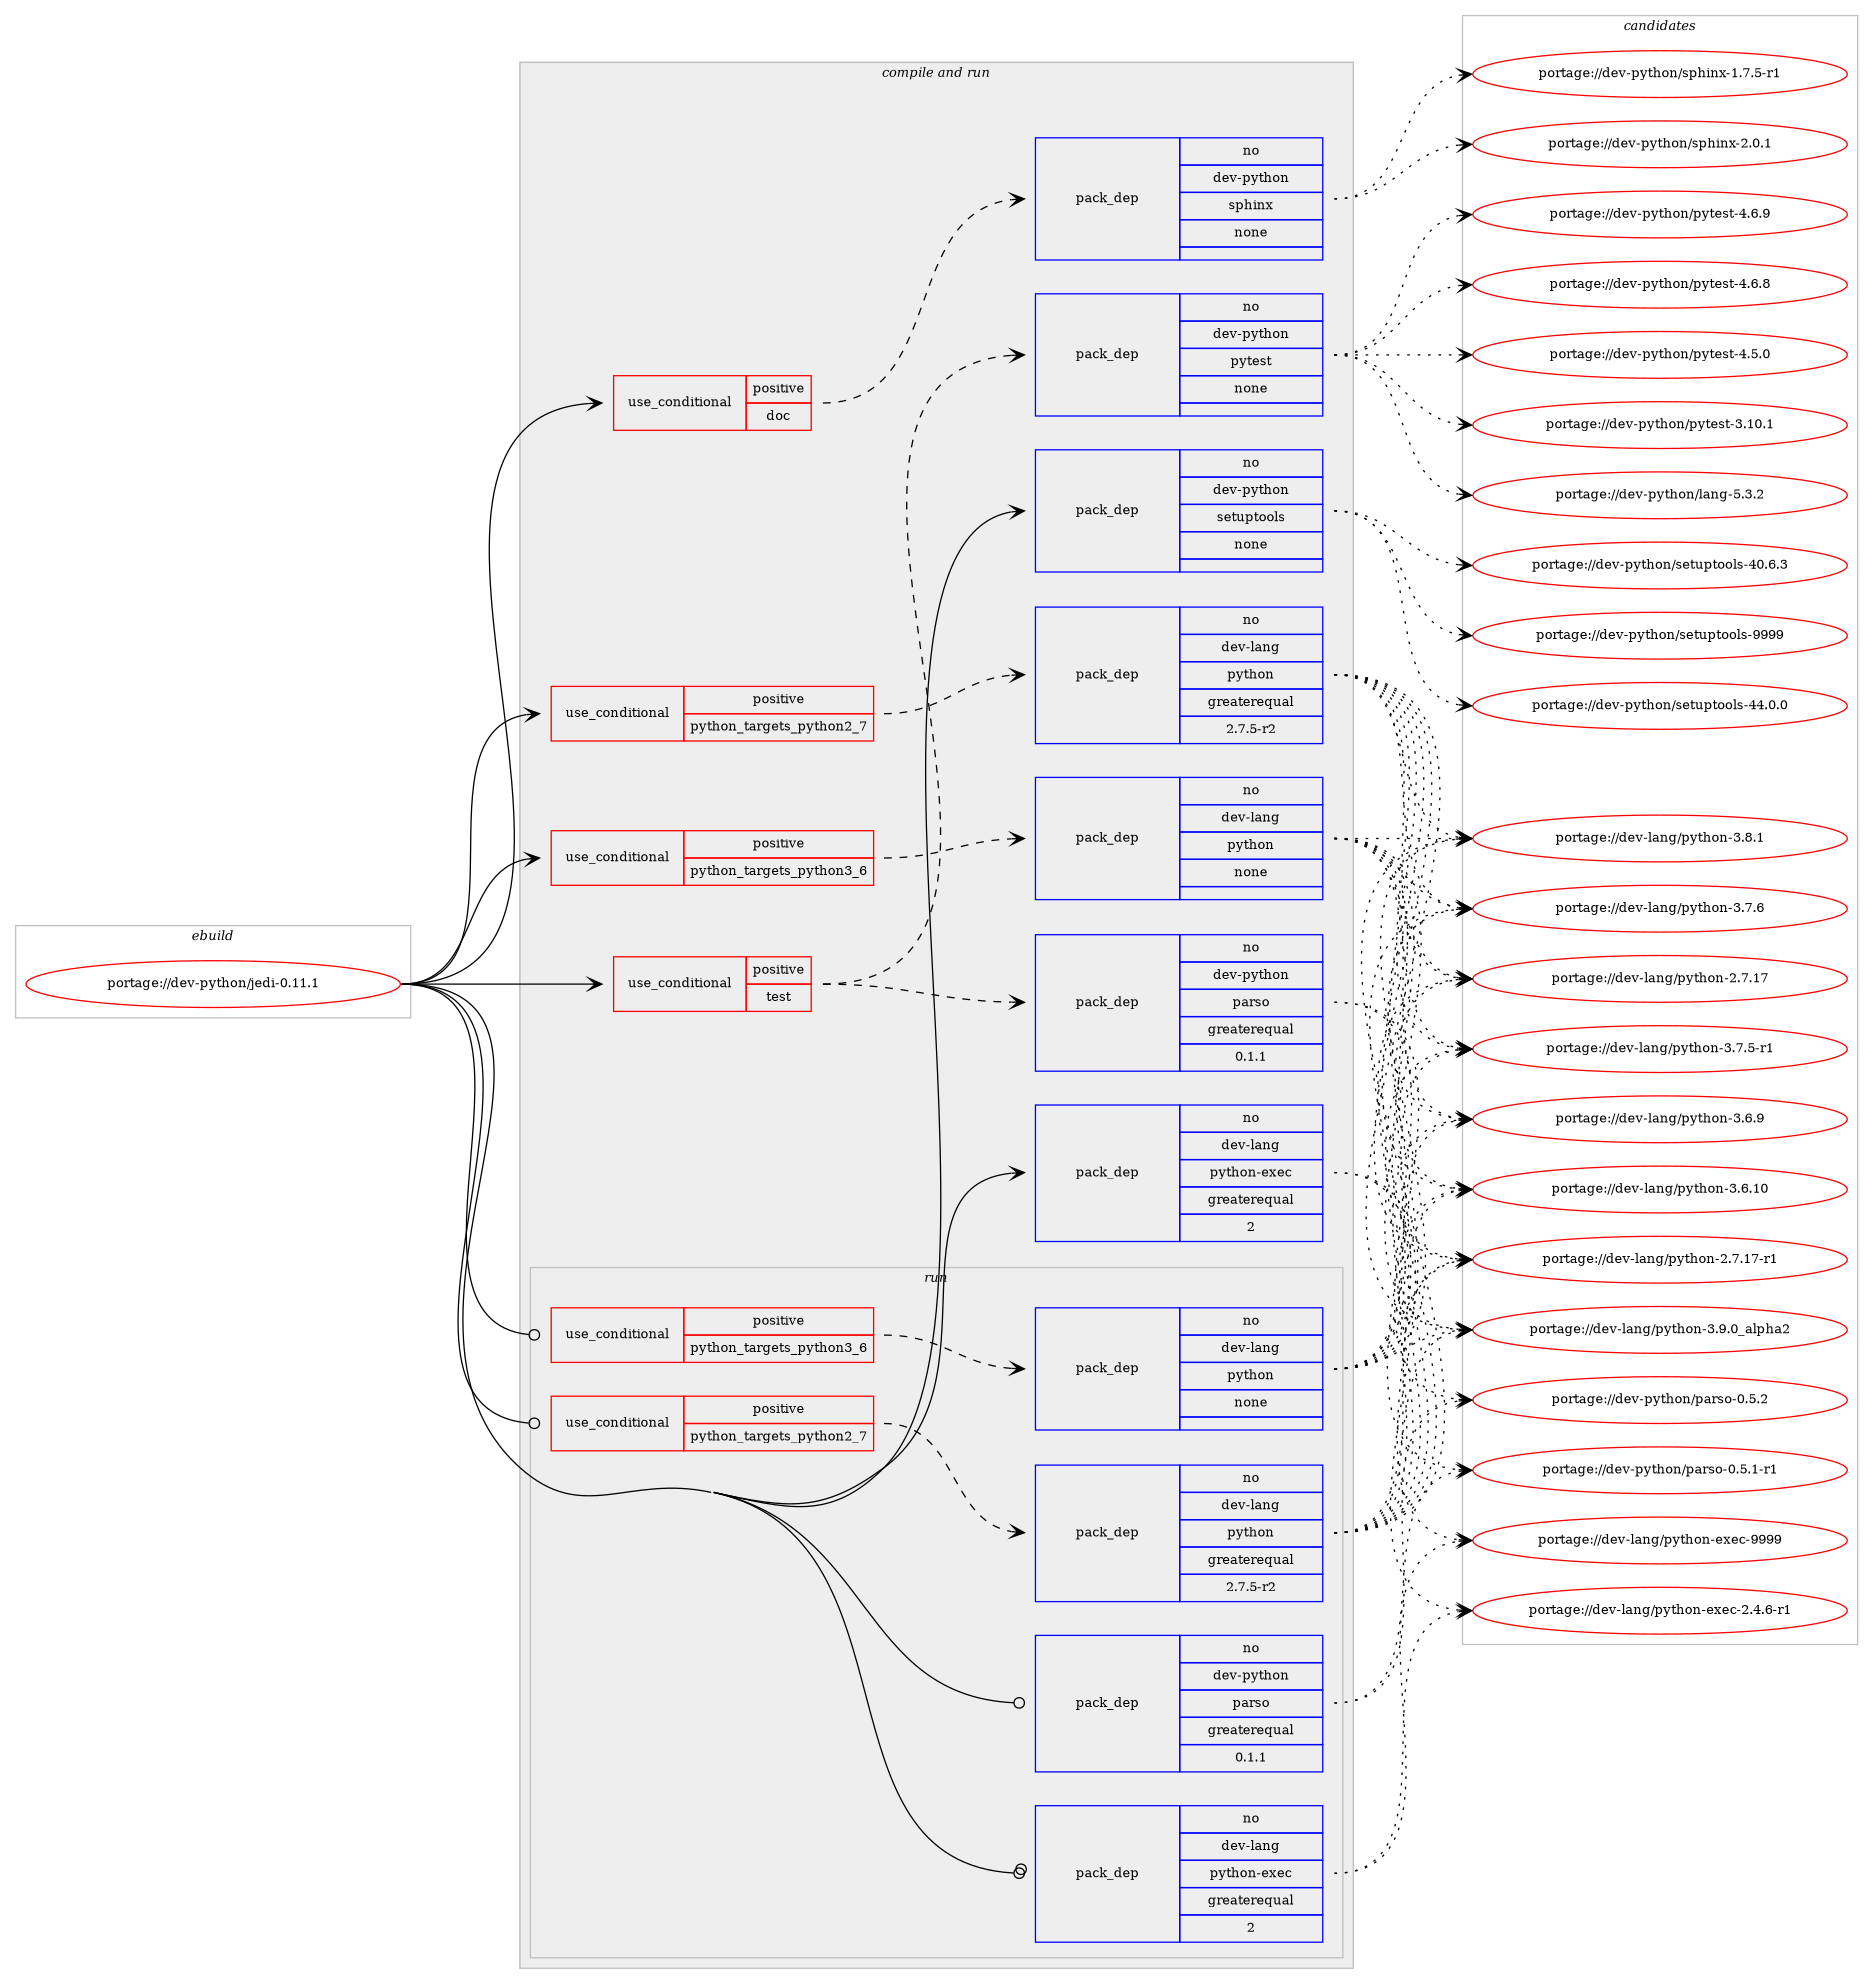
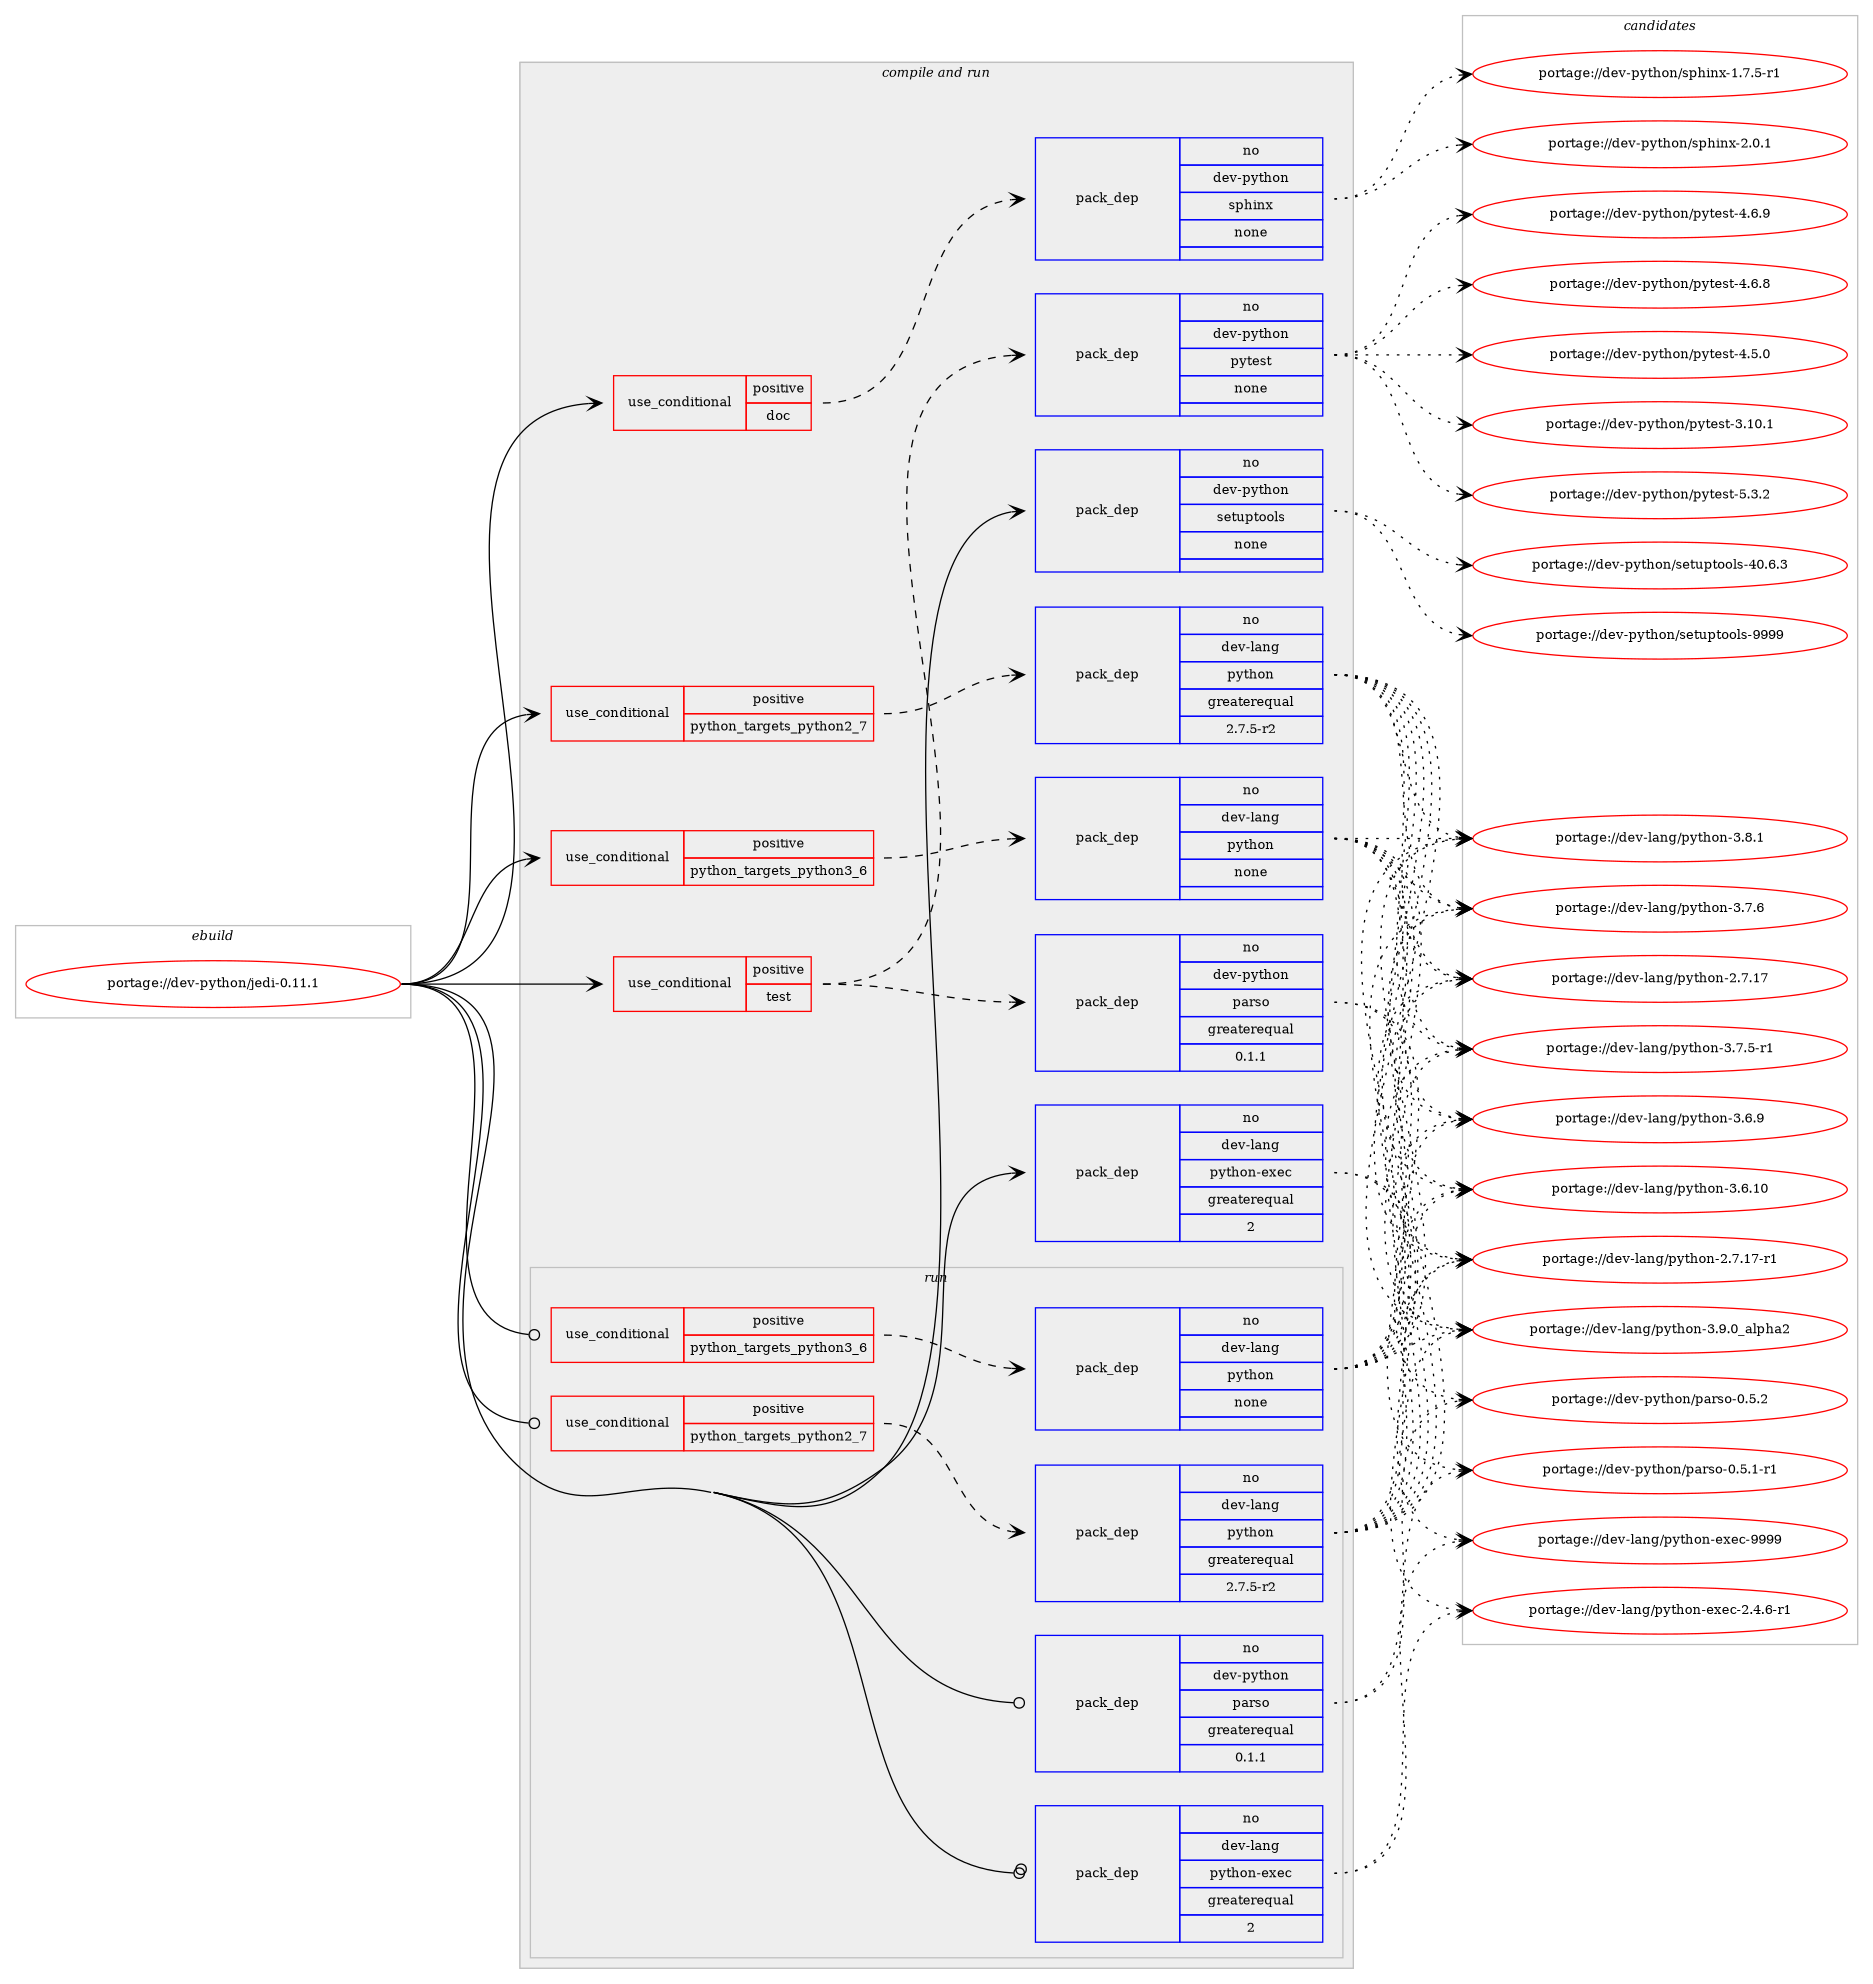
node "portage://dev-python/lang-5.3.2": label "portage://dev-python/lang-5.3.2" -> "portage://dev-python/pytest-5.3.2"
node "portage://dev-python/setuptools-44.0.0": removed
